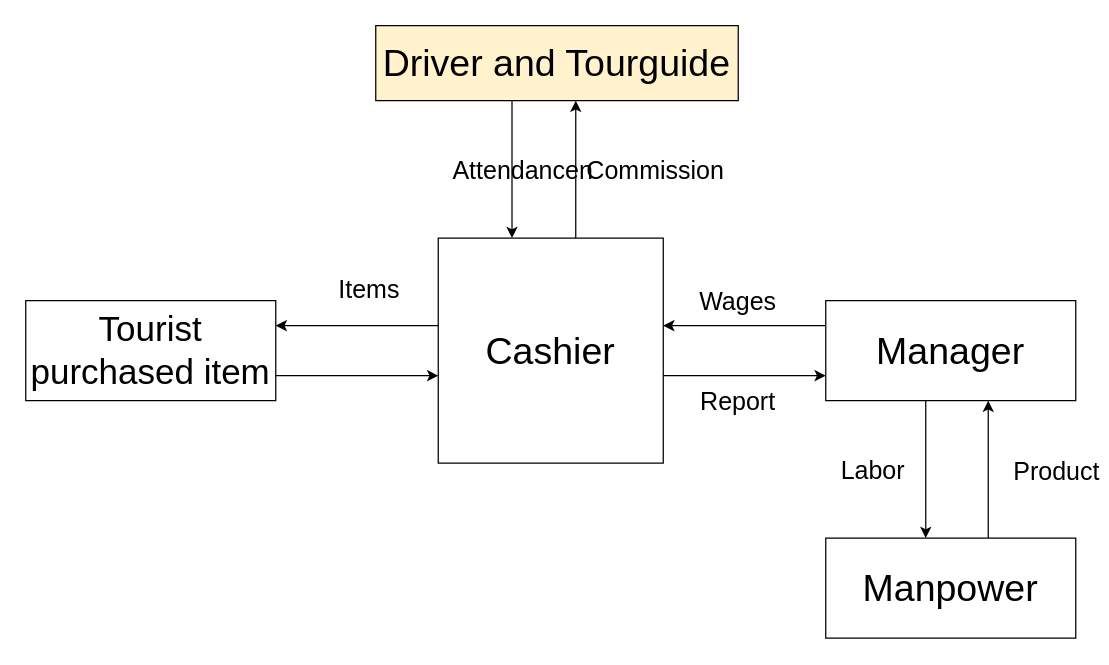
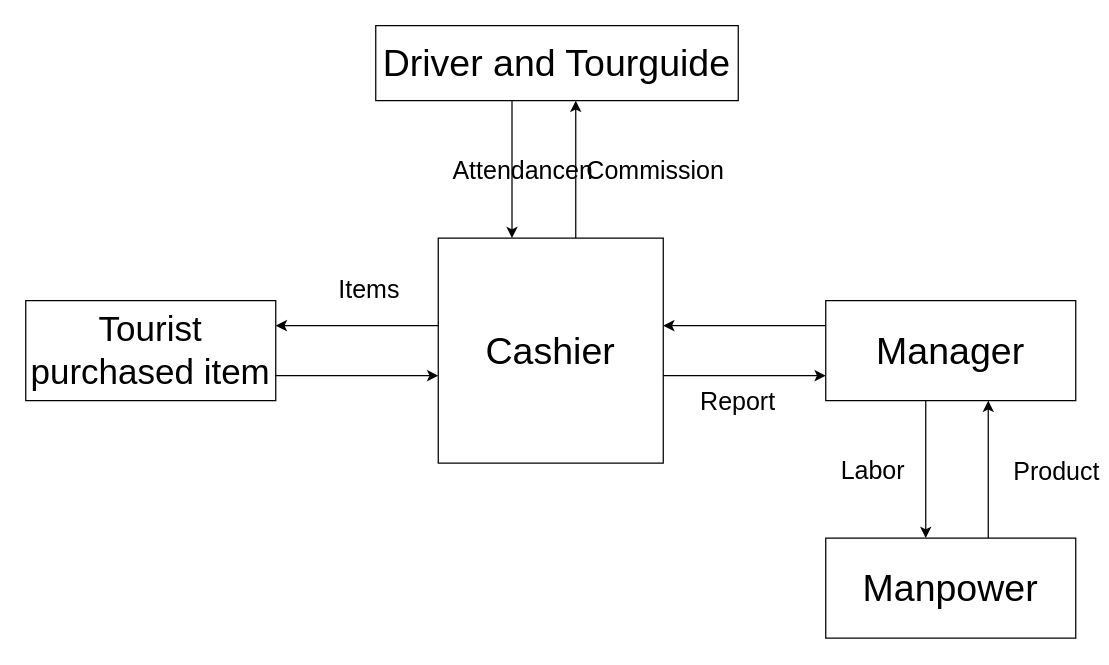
node "Driver and Tourguide": fillcolor #fff2cc -> #ffffff
node "Wages": removed
